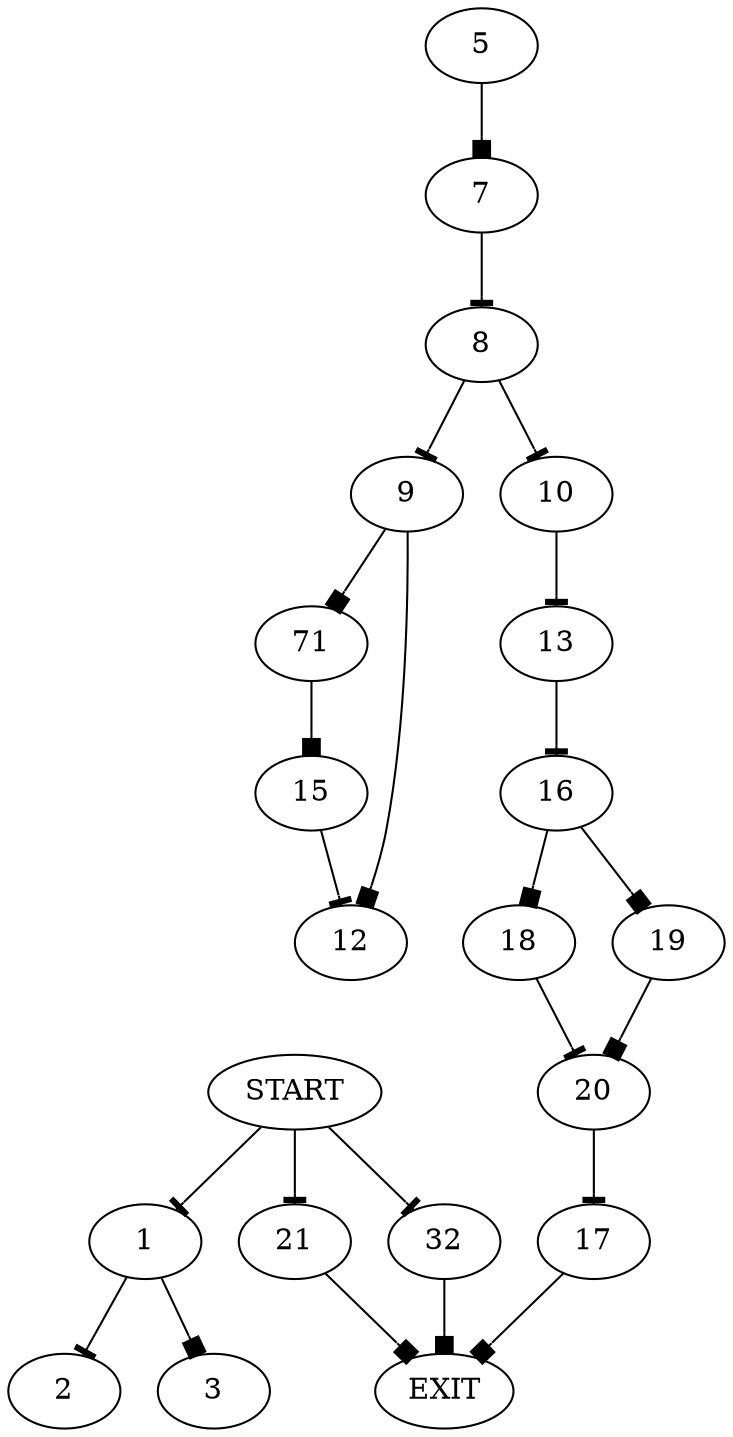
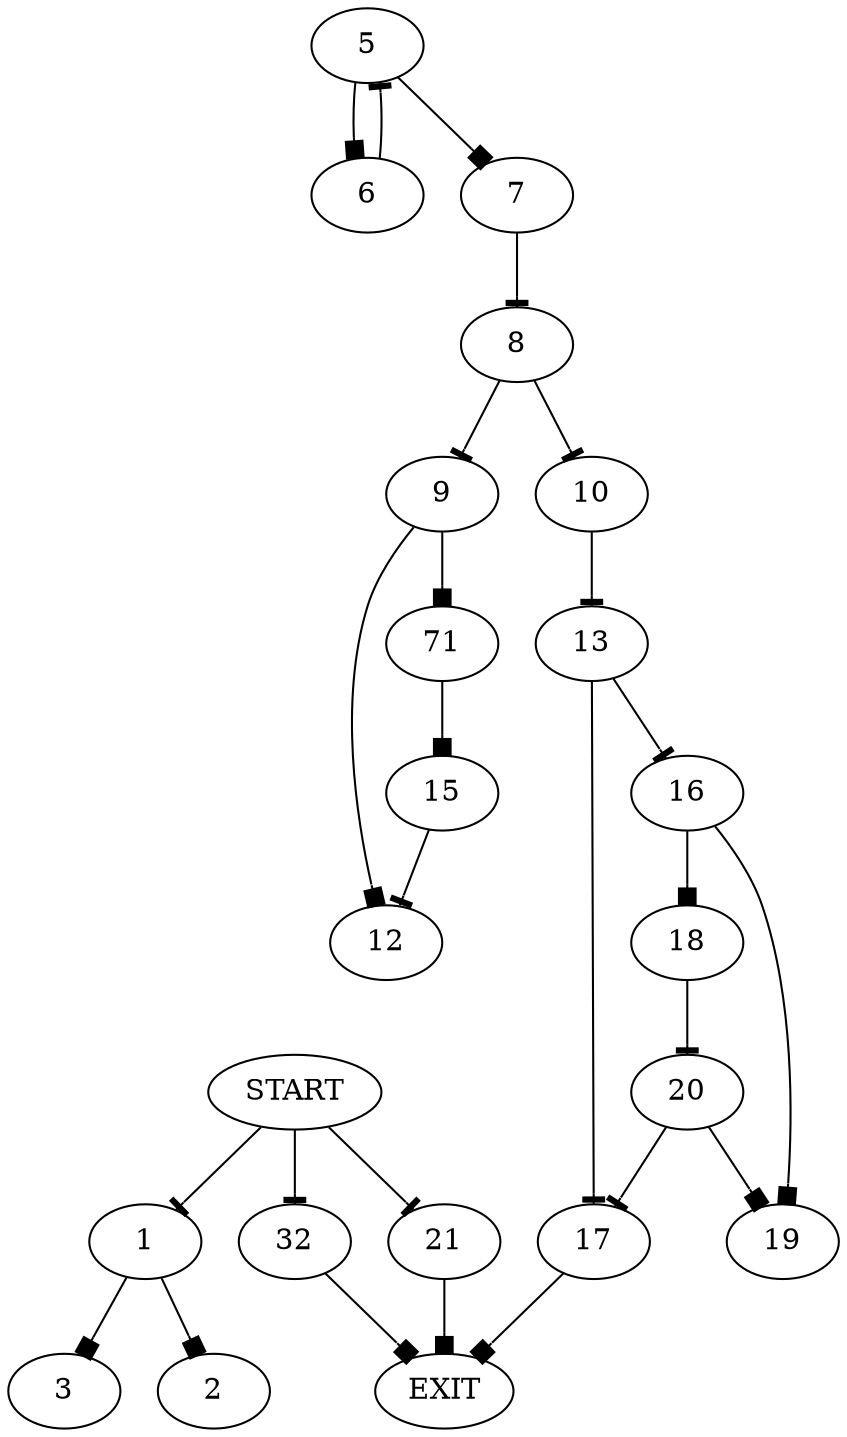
node "6": added
edge "13" -> "17": added
edge "19" -> "20": reversed
edge "1" -> "2": arrowhead tee -> box
